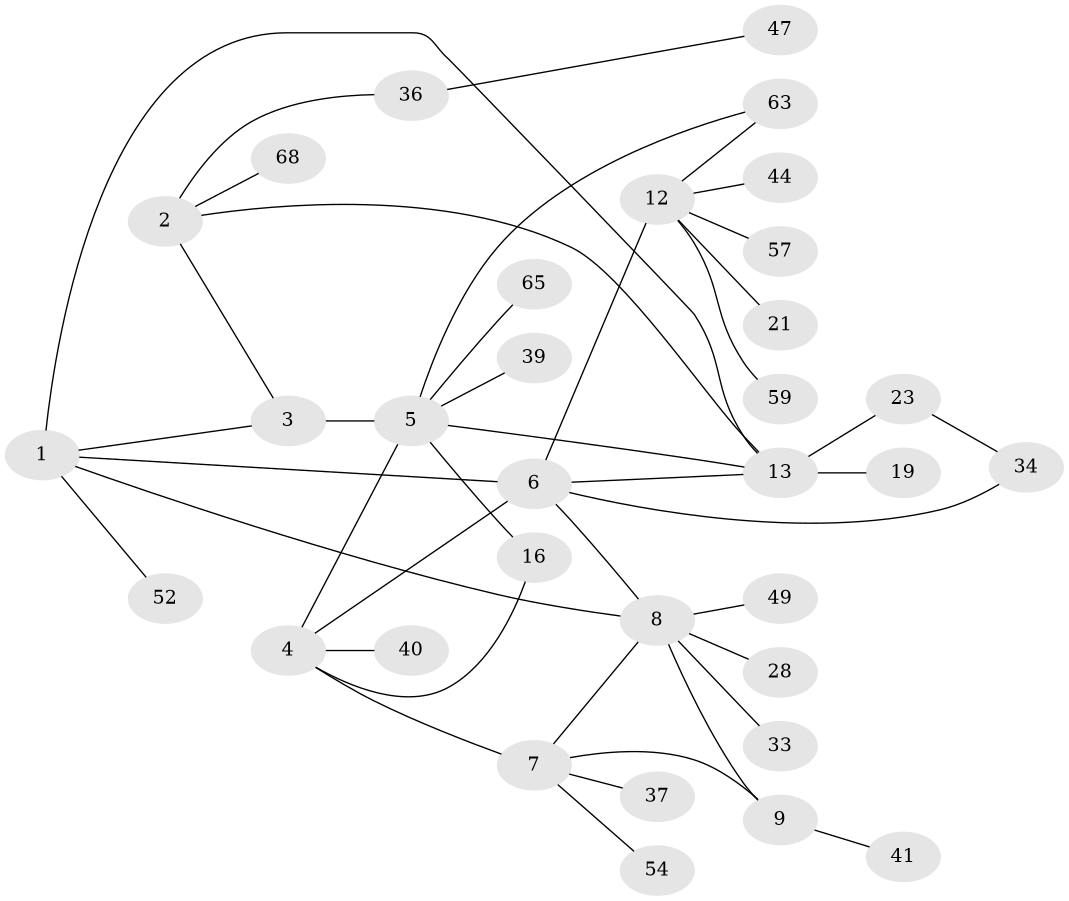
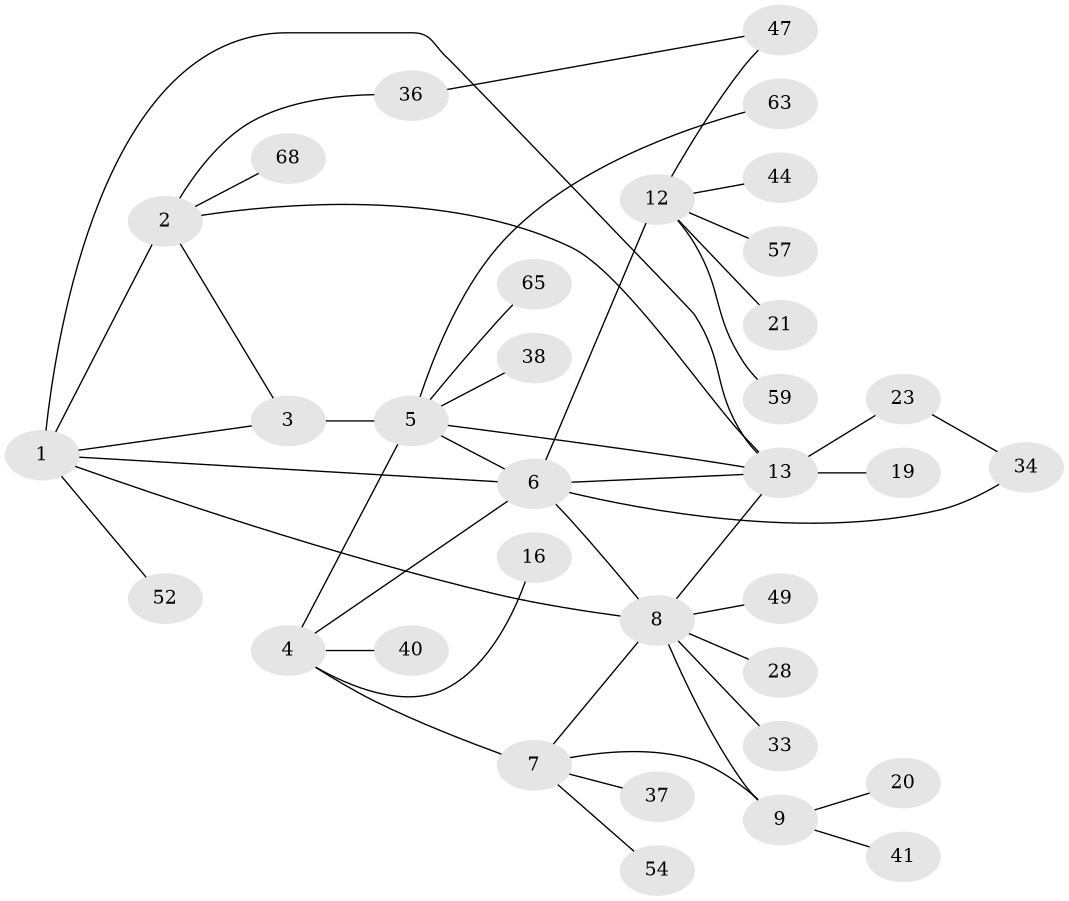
edge "63" -- "12": now "47" -- "12"
edge "2" -- "1": added
node "39": label "39" -> "38"
edge "5" -- "16": now "5" -- "6"
edge "13" -- "8": added
node "20": added
